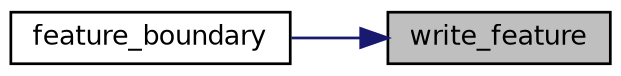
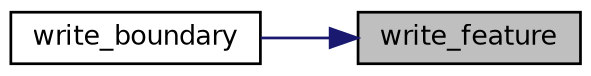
node "feature_boundary": label "feature_boundary" -> "write_boundary"
